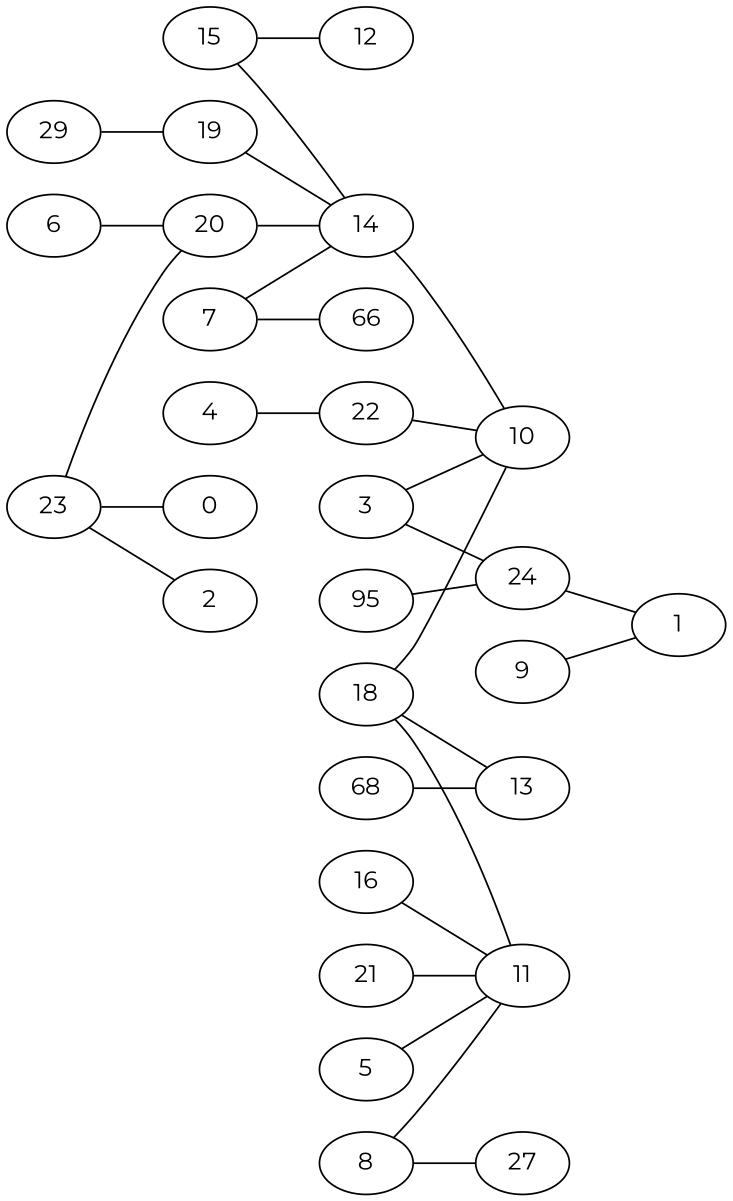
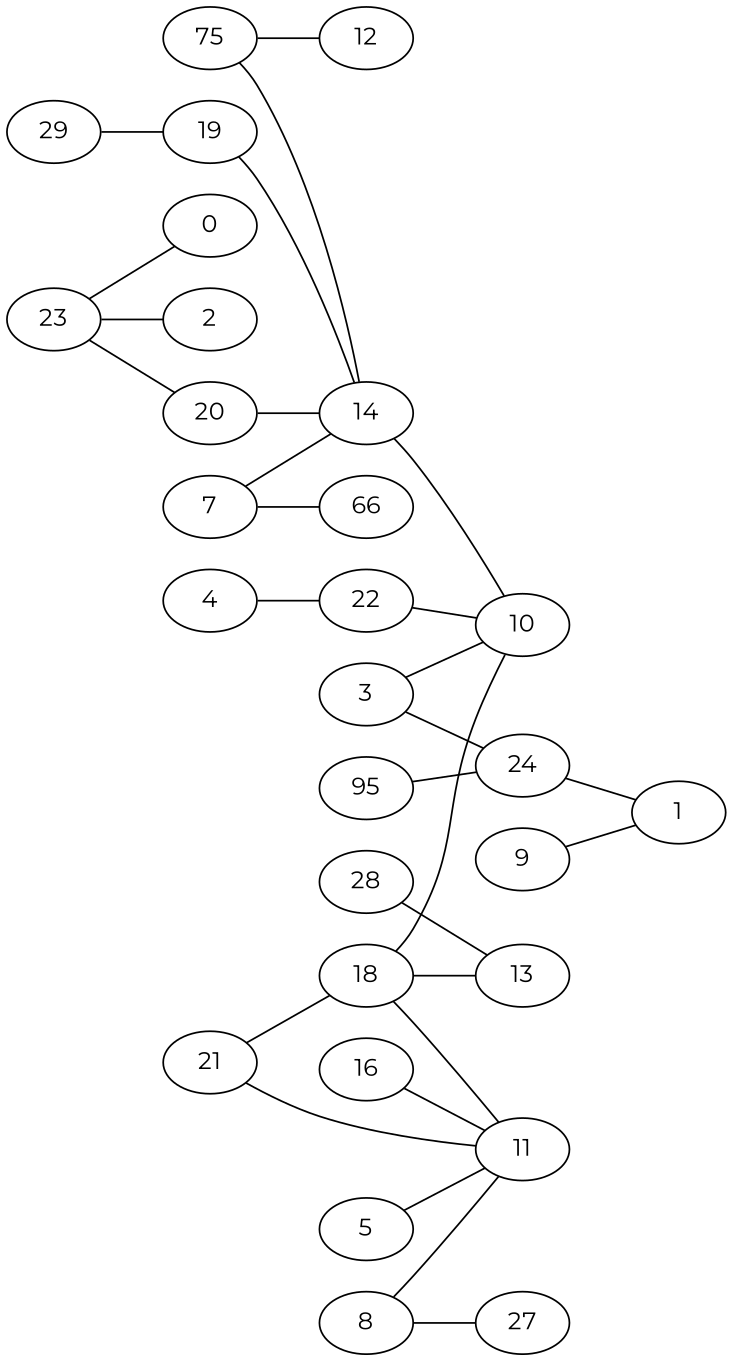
node "15": label "15" -> "75"
node "6": removed
node "68": label "68" -> "28"
edge "18" -- "21": added
